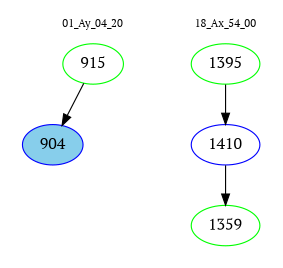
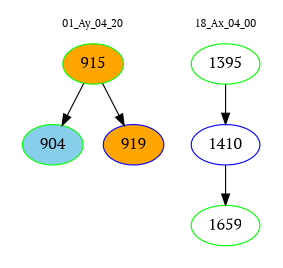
cluster "18_Ax_54_00": label "18_Ax_54_00" -> "18_Ax_04_00"
node "915": fillcolor white -> orange
node "904": color blue -> green
node "919": added
node "1359": label "1359" -> "1659"
